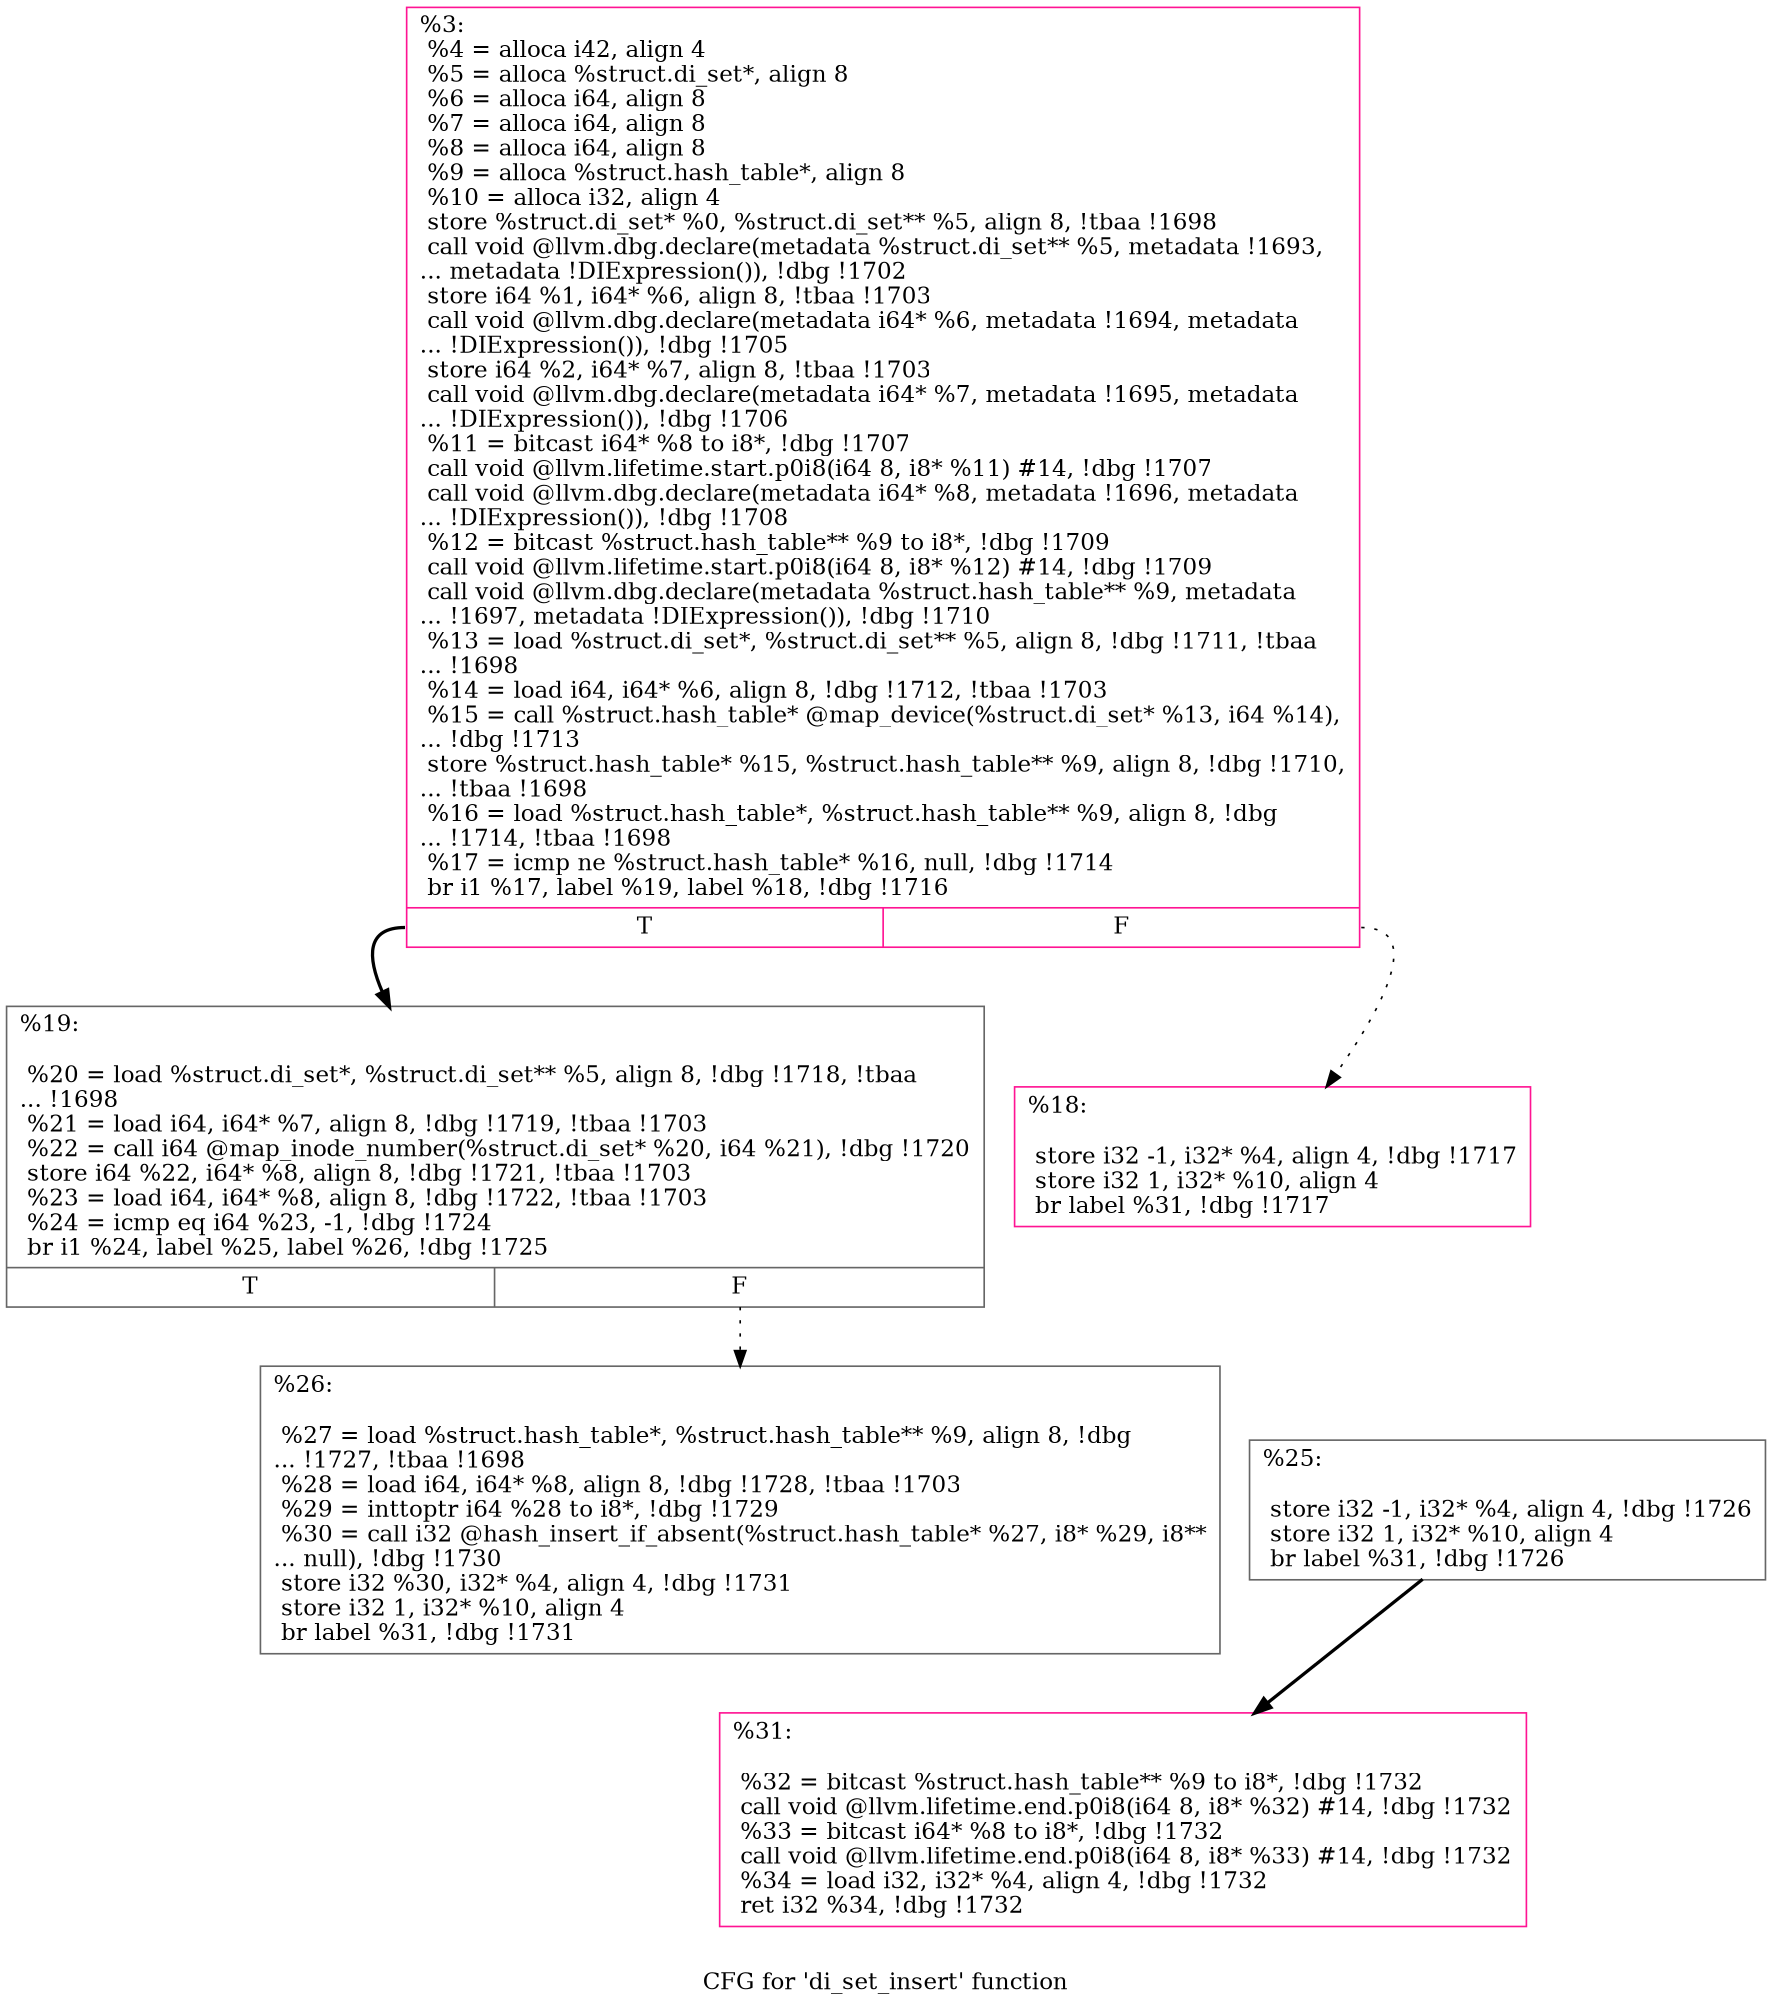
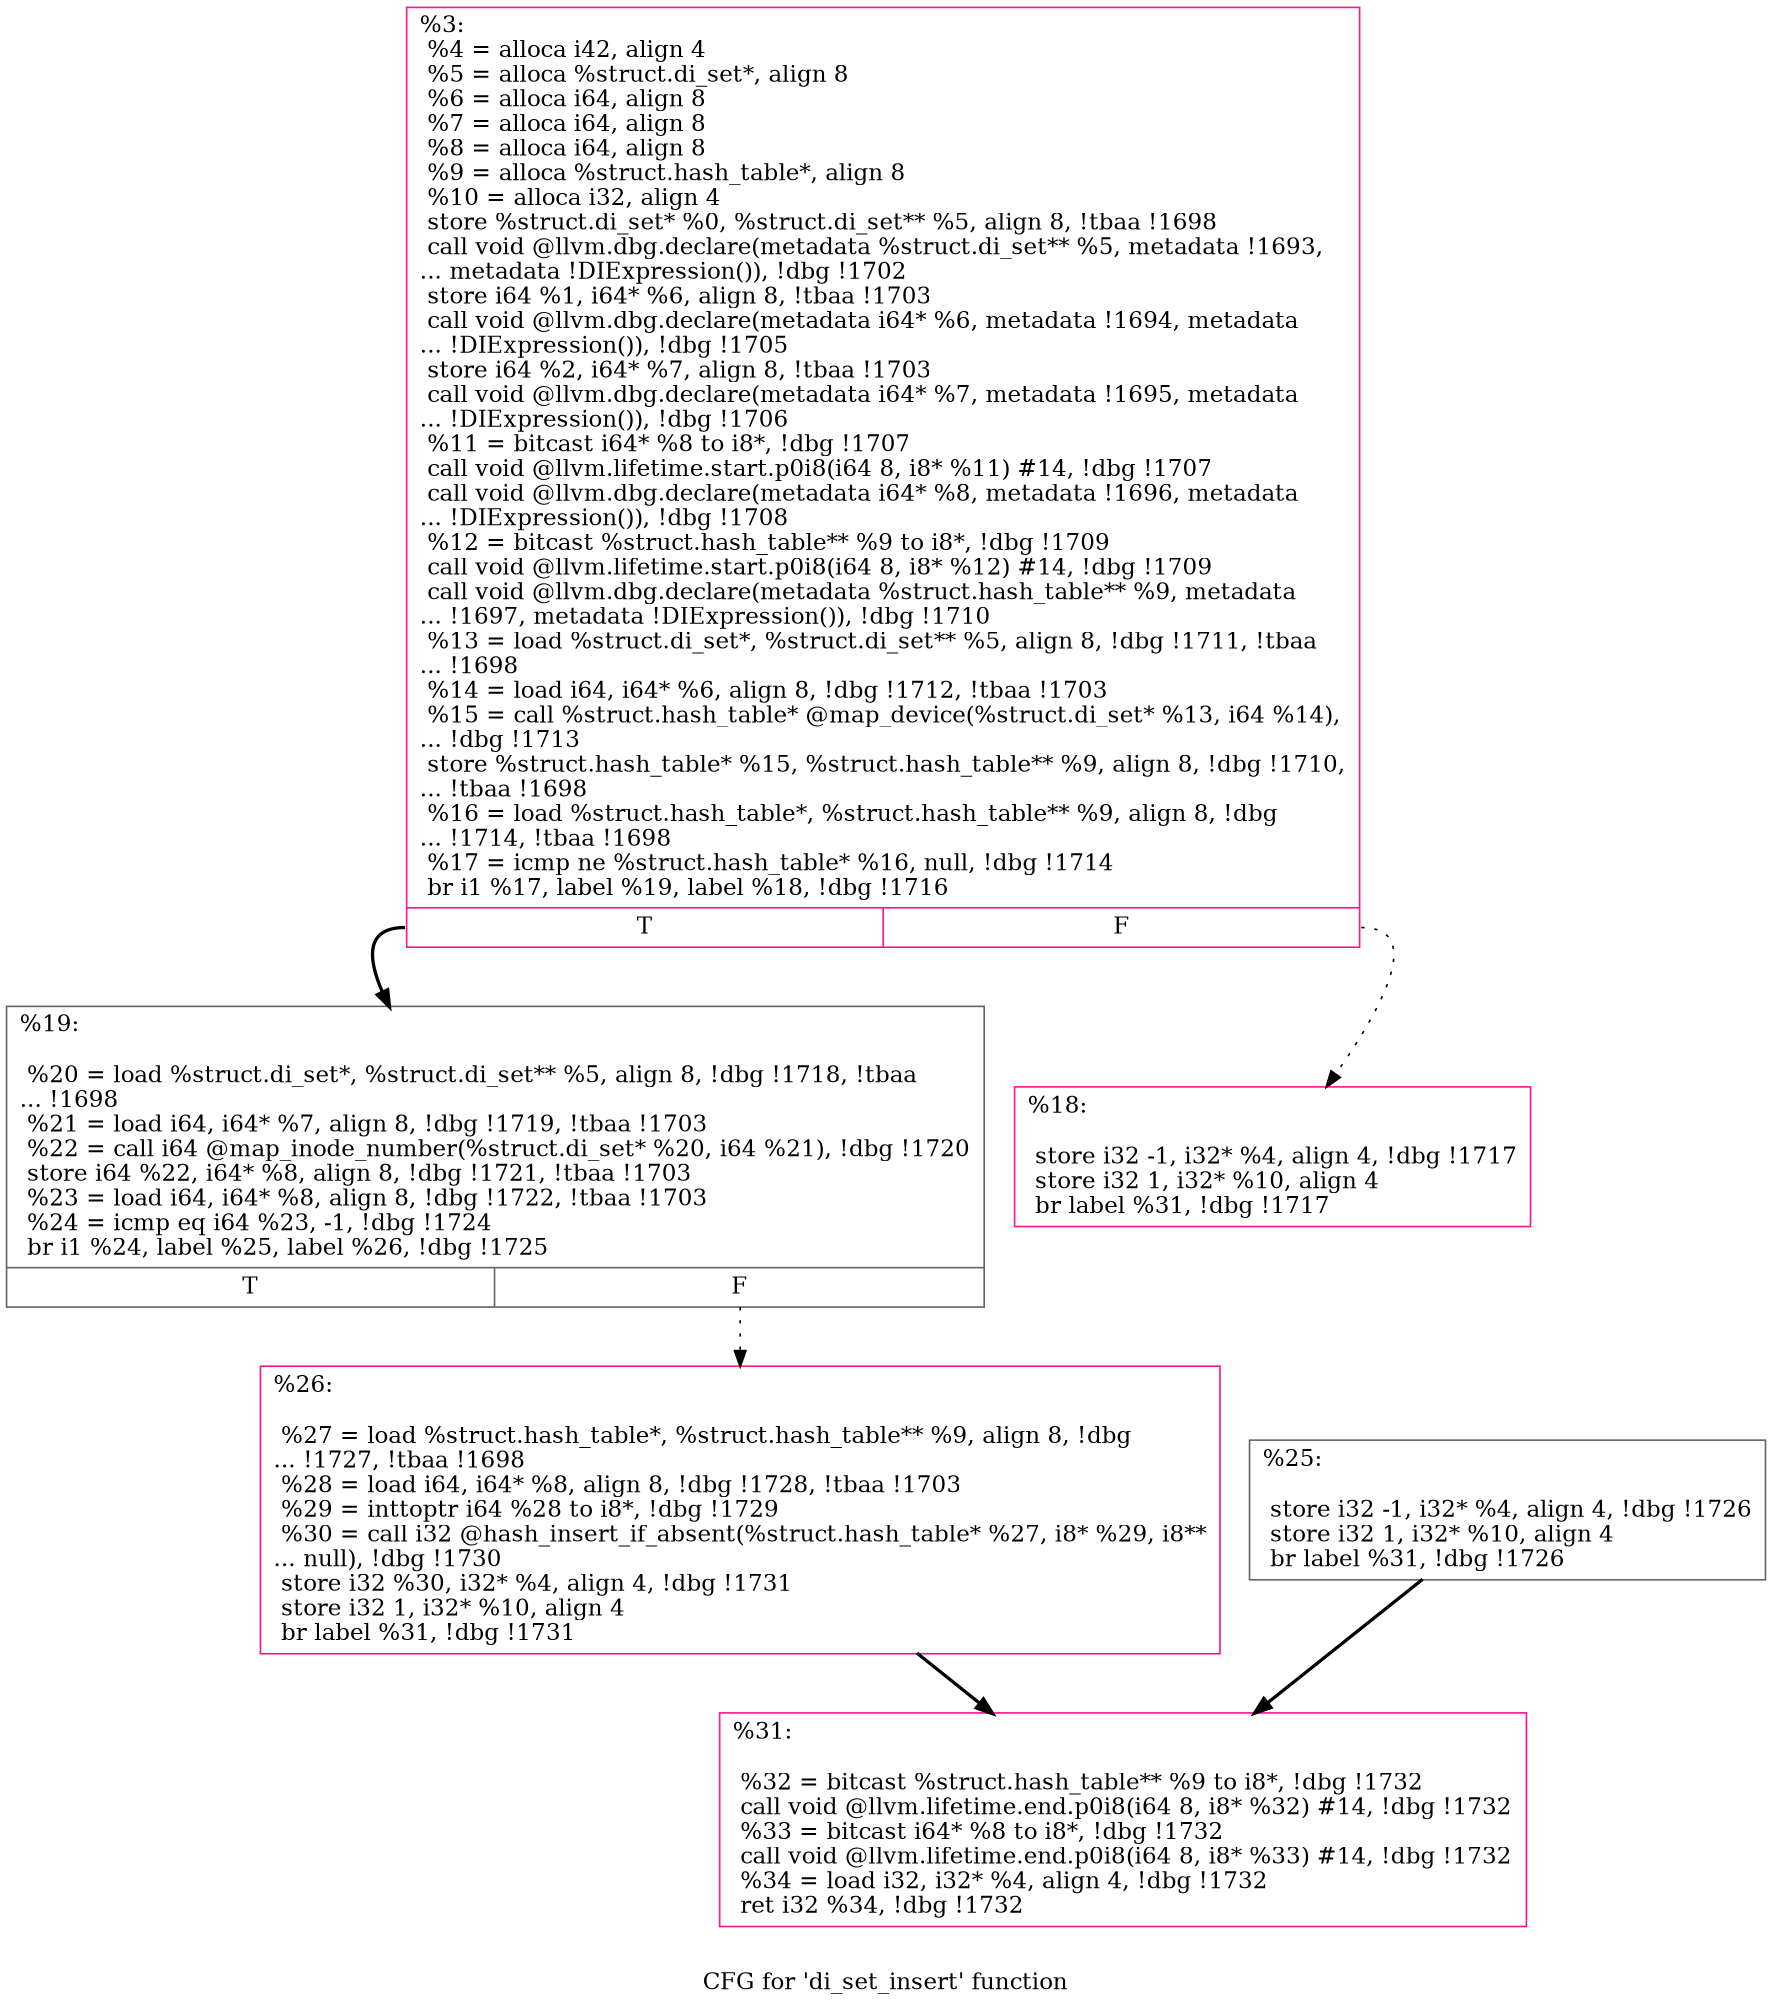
node "%26:": color gray40 -> deeppink
edge "%26:" -> "%31:": added
